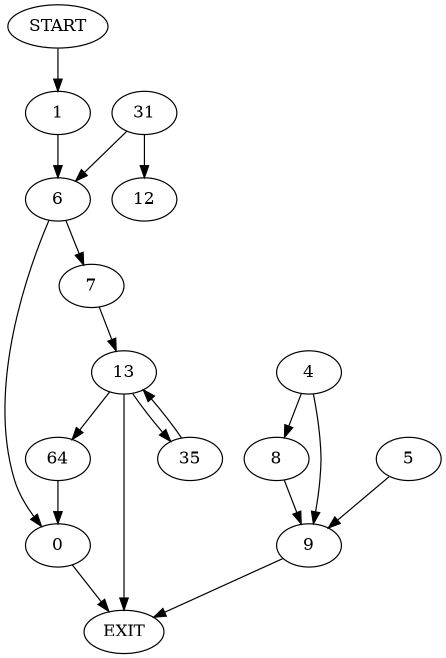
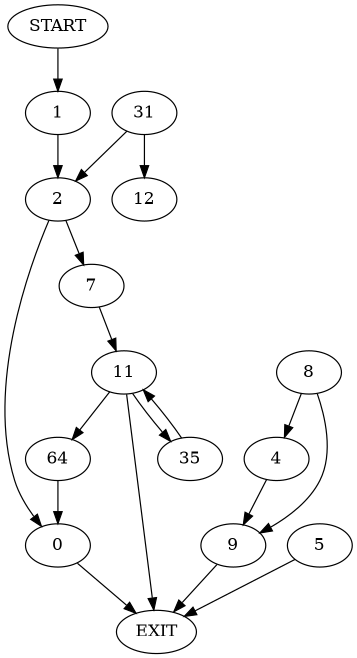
node "6": label "6" -> "2"
node "13": label "13" -> "11"
edge "4" -> "8": reversed
edge "5" -> "9": now "5" -> "EXIT"
